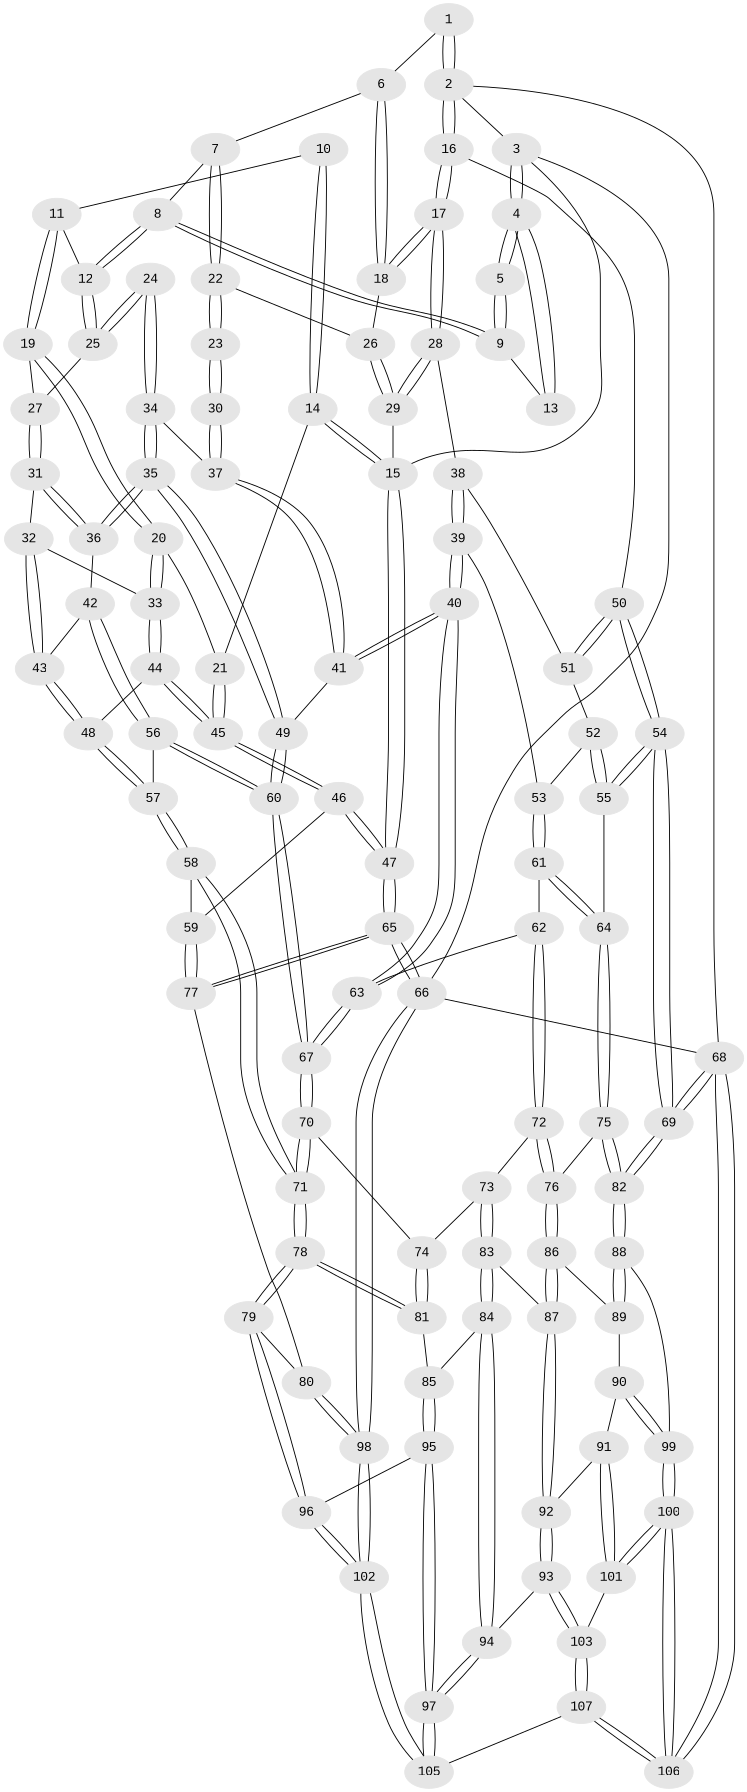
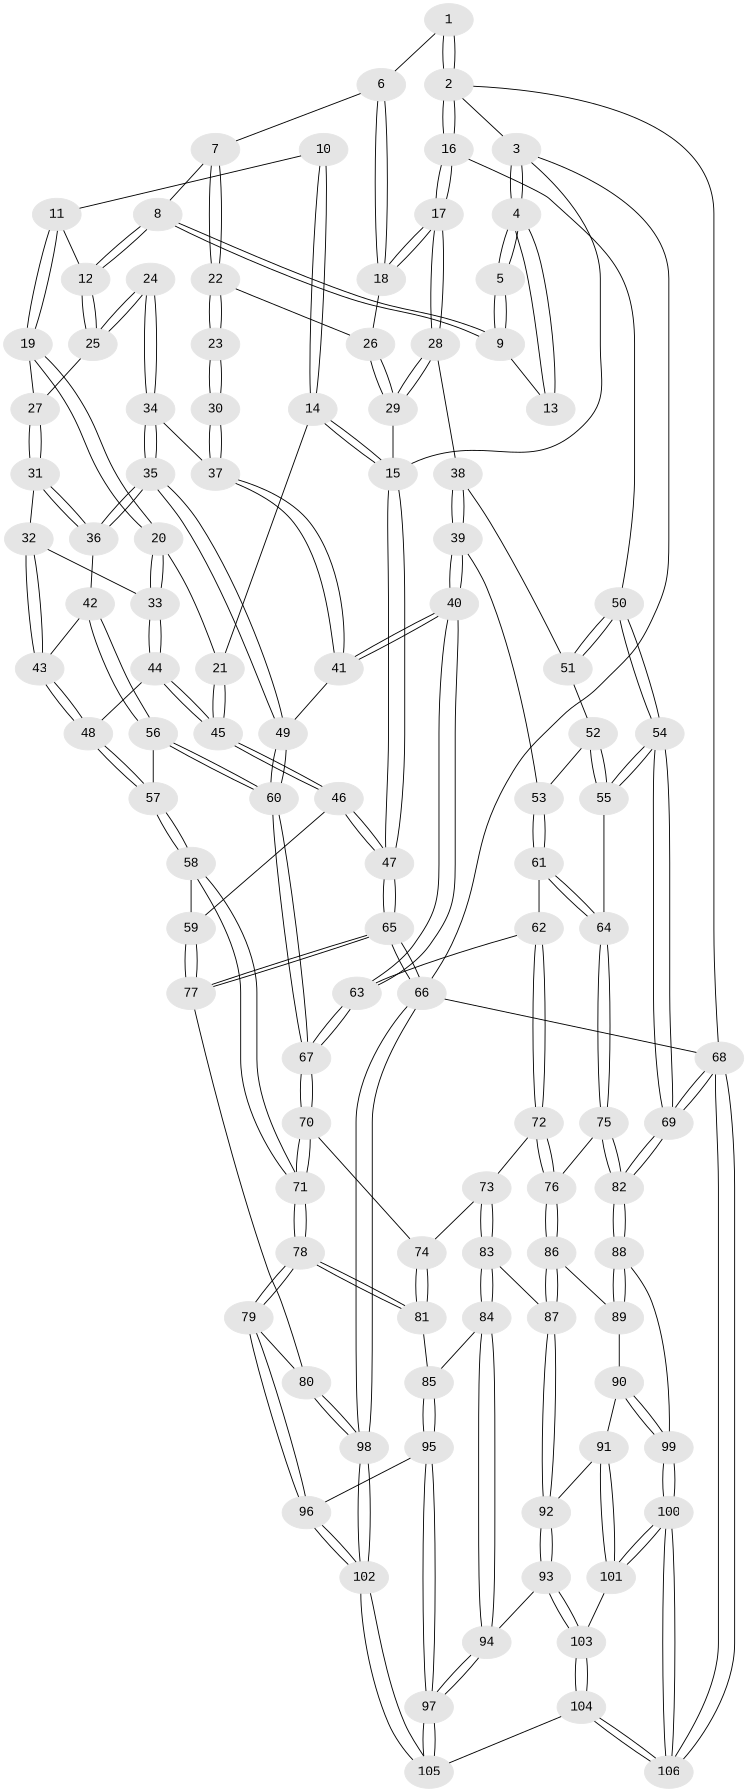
node "107": label "107" -> "104"
